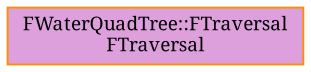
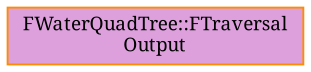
node "FWaterQuadTree::FTraversal FTraversal": label "FWaterQuadTree::FTraversal FTraversal" -> "FWaterQuadTree::FTraversal Output"
